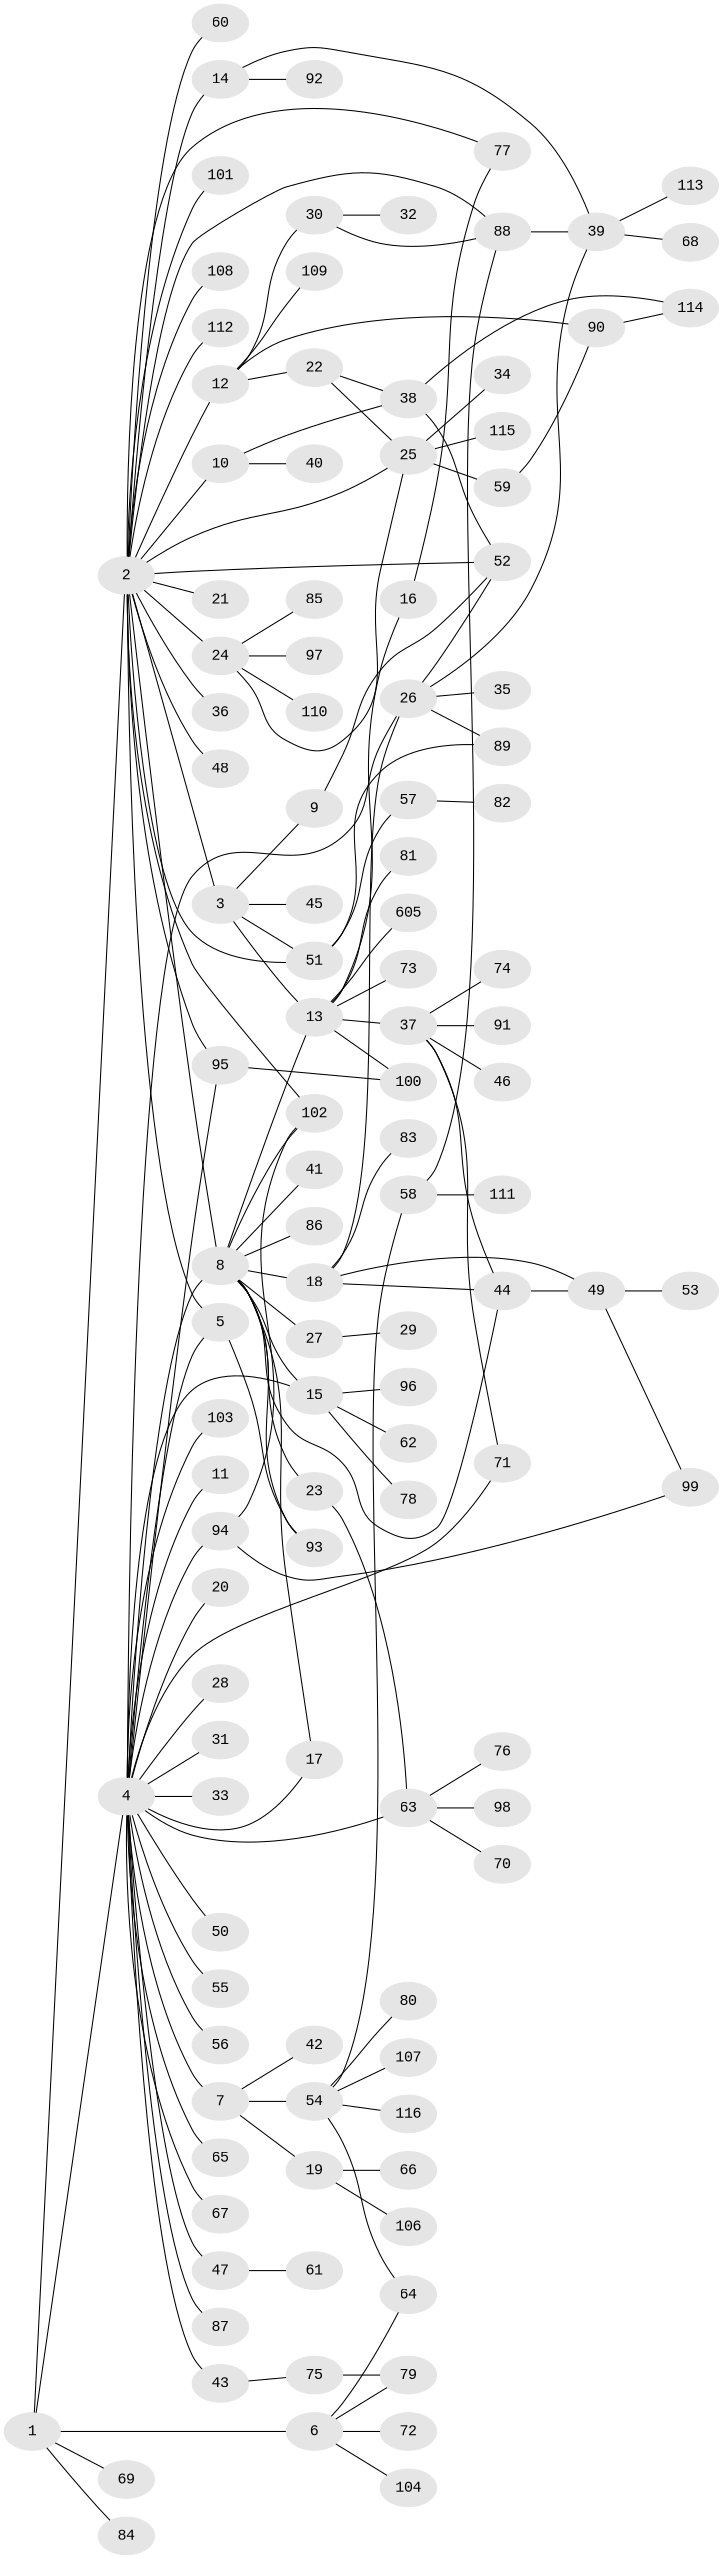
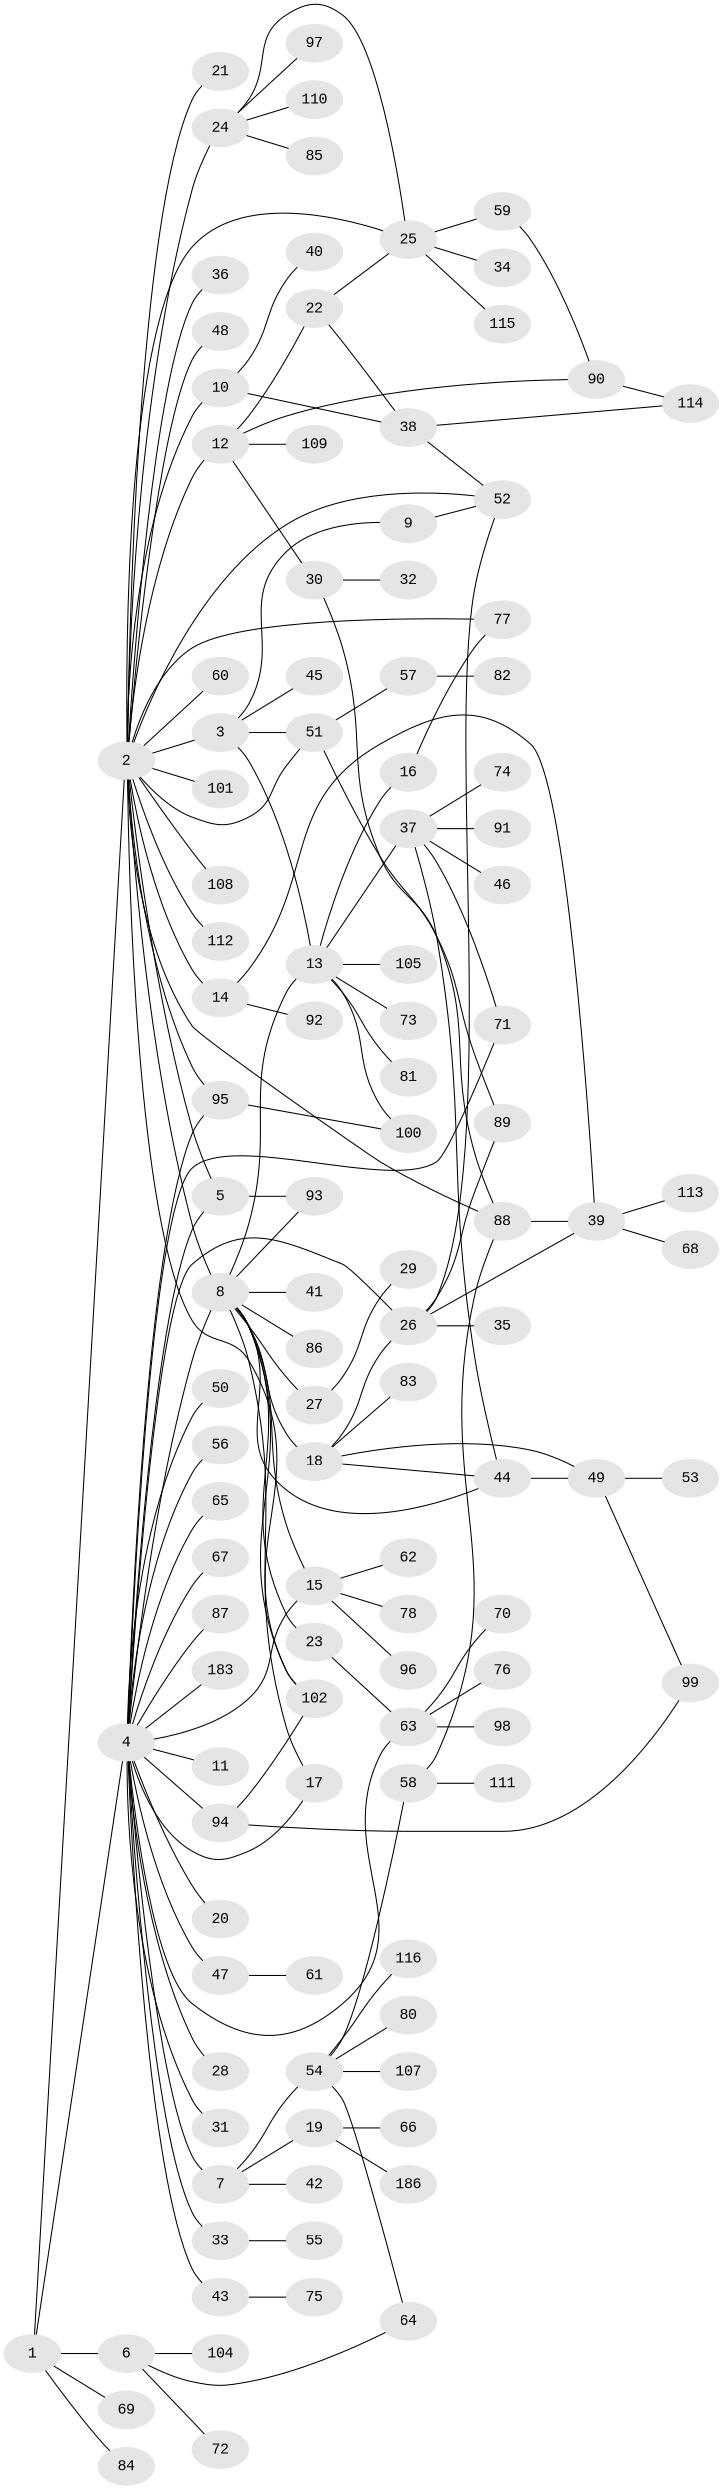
node "605": label "605" -> "105"
node "103": label "103" -> "183"
edge "4" -- "55": now "33" -- "55"
node "106": label "106" -> "186"
node "79": removed
